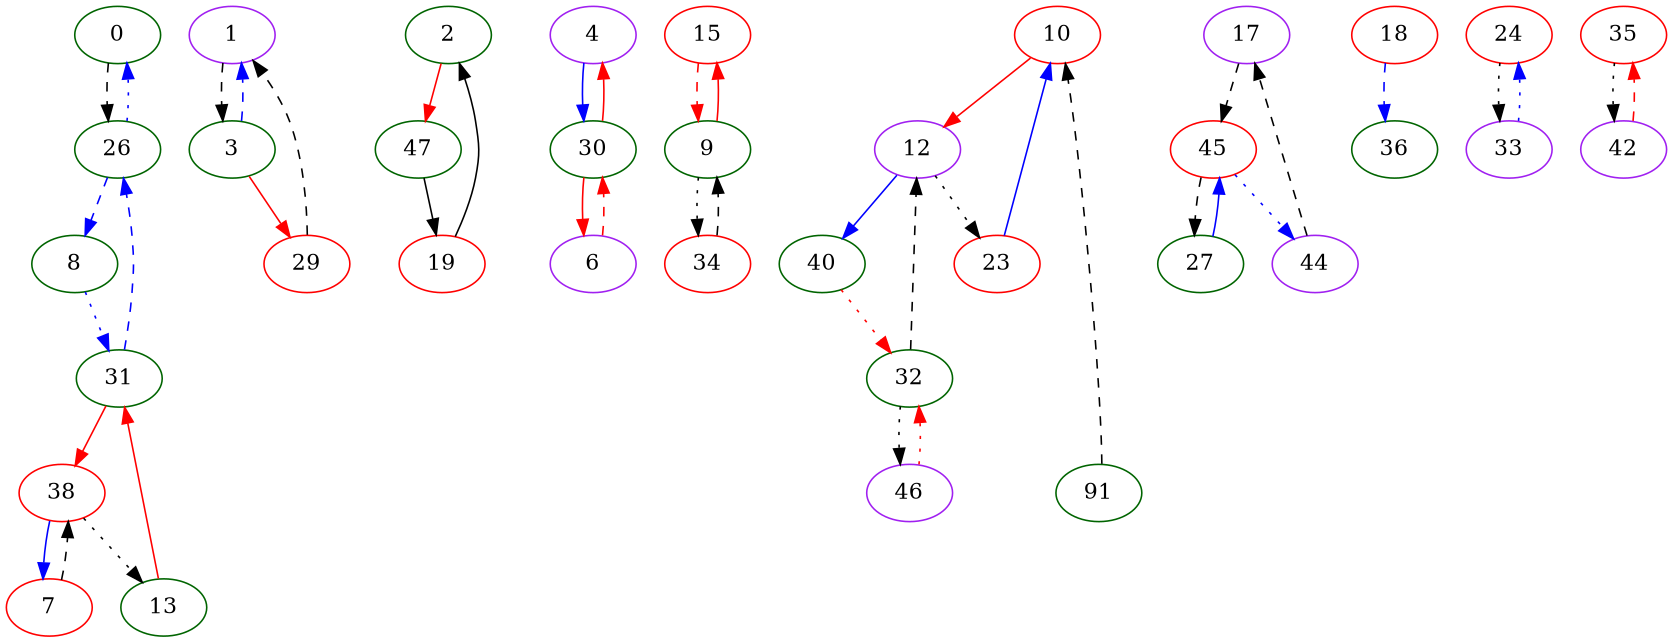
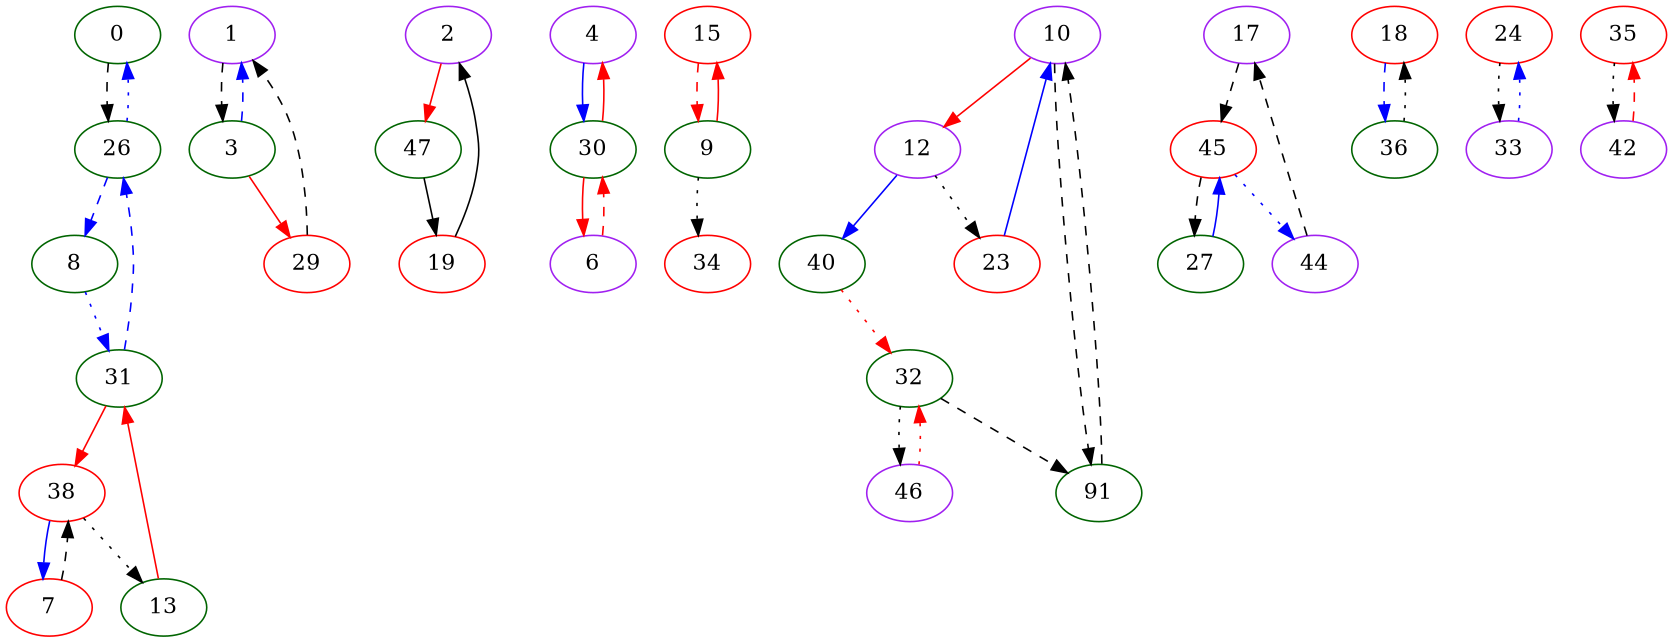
node "2": color darkgreen -> purple
node "10": color red -> purple
edge "36" -> "18": added
edge "34" -> "9": removed
edge "10" -> "91": added
edge "32" -> "12": now "32" -> "91"
